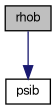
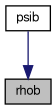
edge "rhob" -> "psib": reversed
